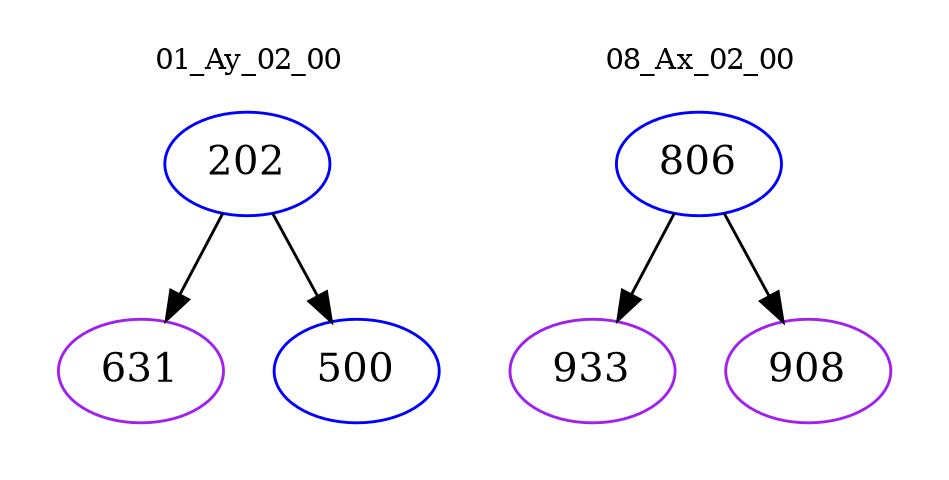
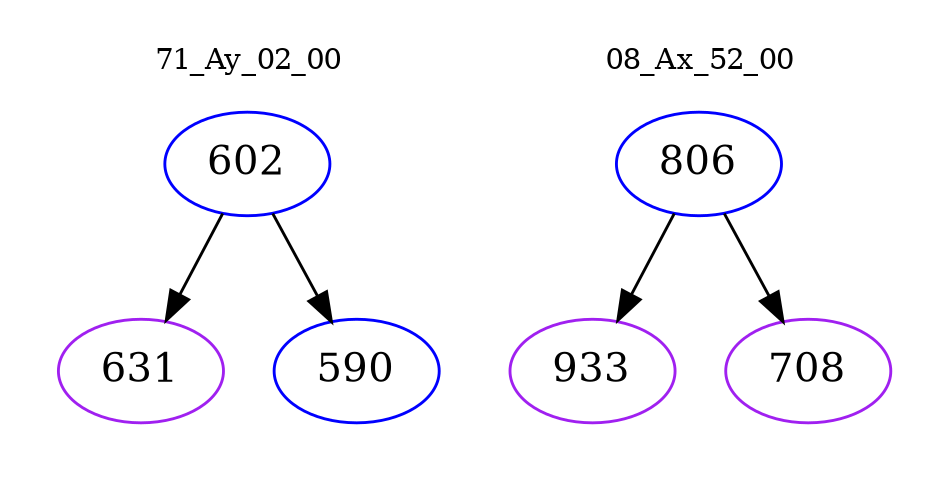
cluster "01_Ay_02_00": label "01_Ay_02_00" -> "71_Ay_02_00"
cluster "08_Ax_02_00": label "08_Ax_02_00" -> "08_Ax_52_00"
node "202": label "202" -> "602"
node "500": label "500" -> "590"
node "908": label "908" -> "708"
